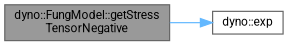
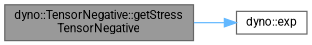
node "dyno::FungModel::getStress TensorNegative": label "dyno::FungModel::getStress TensorNegative" -> "dyno::TensorNegative::getStress TensorNegative"
